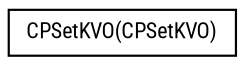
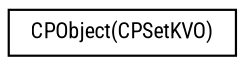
node "CPSetKVO(CPSetKVO)": label "CPSetKVO(CPSetKVO)" -> "CPObject(CPSetKVO)"
